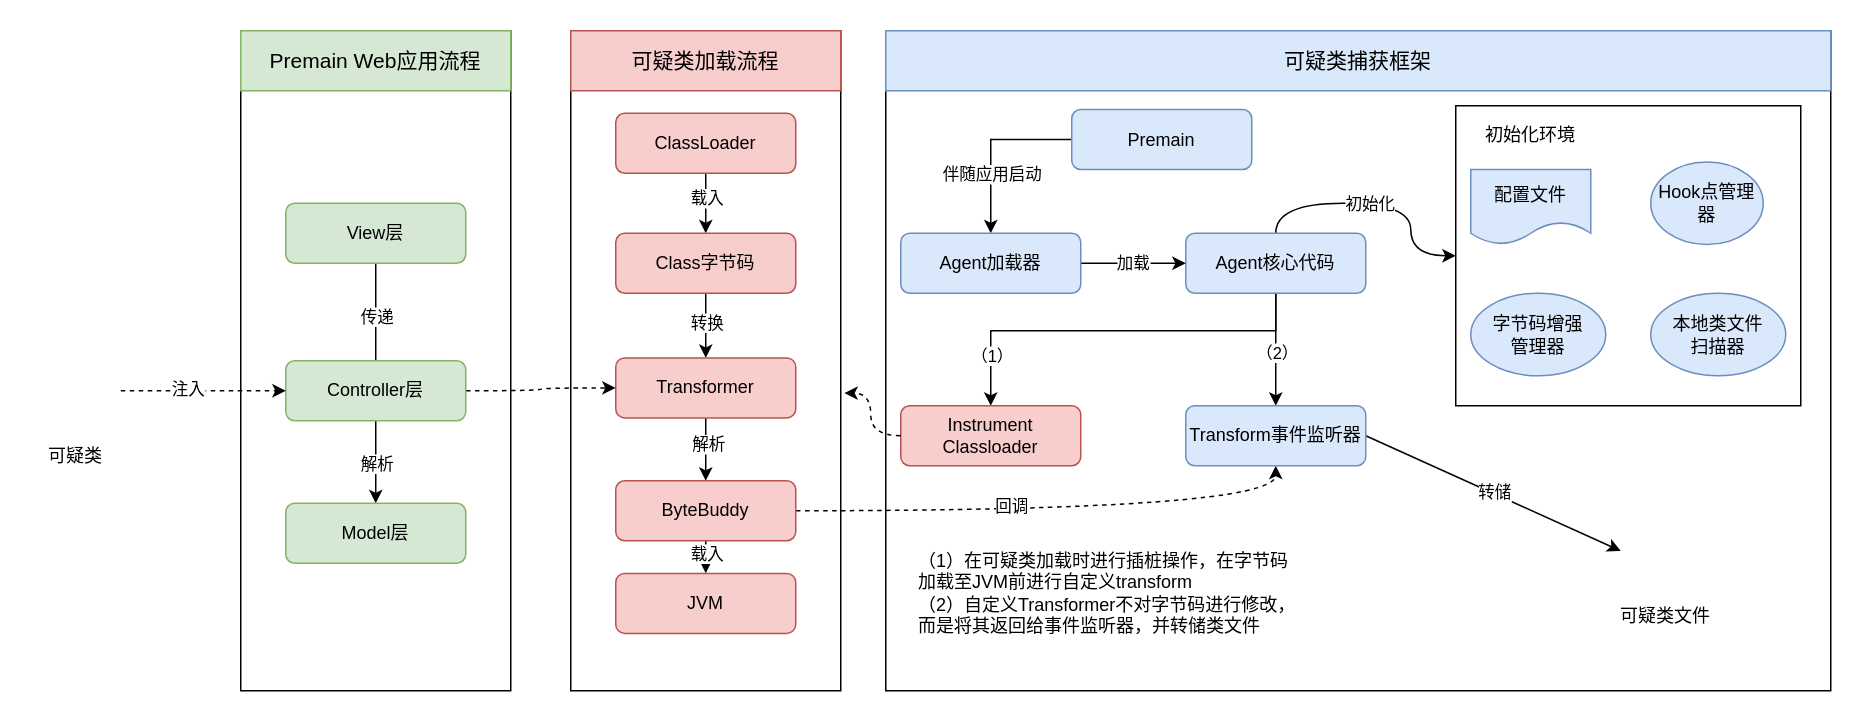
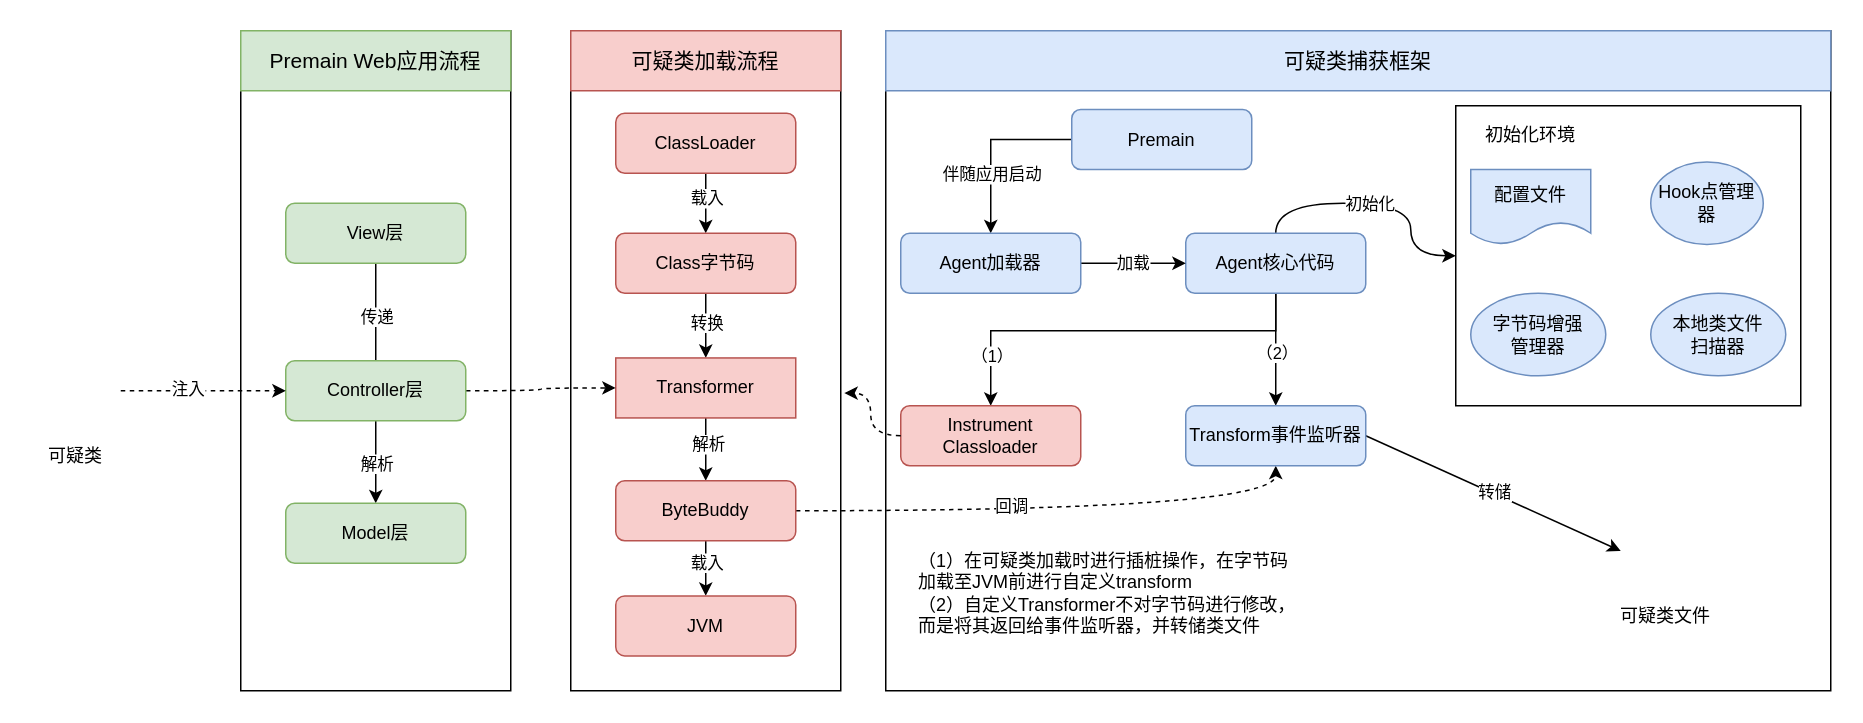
node "Transformer": shape rounded rectangle -> rectangle
node "JVM": moved (706, 603) -> (706, 626)
